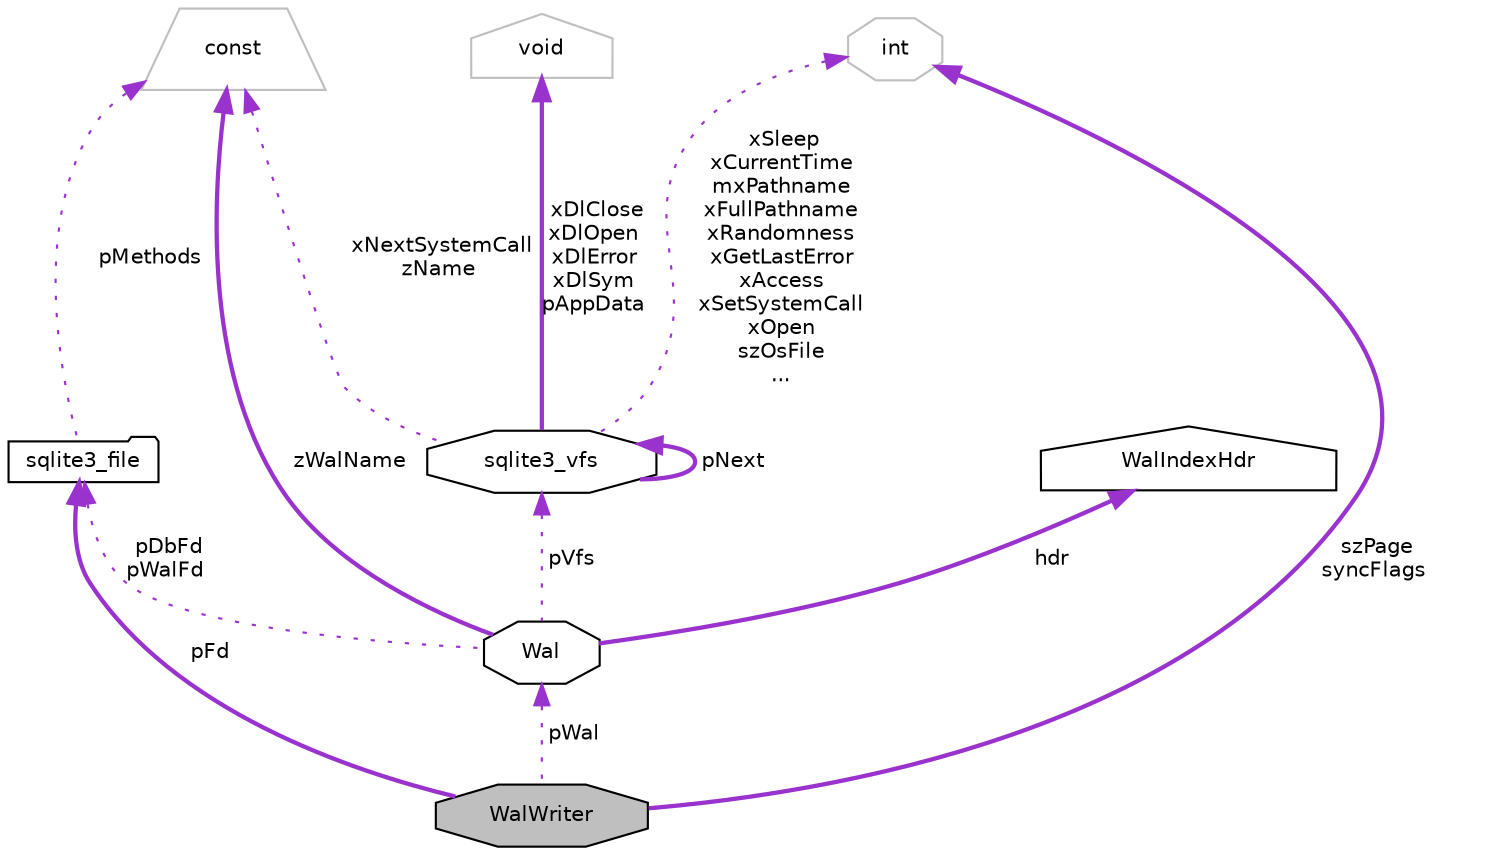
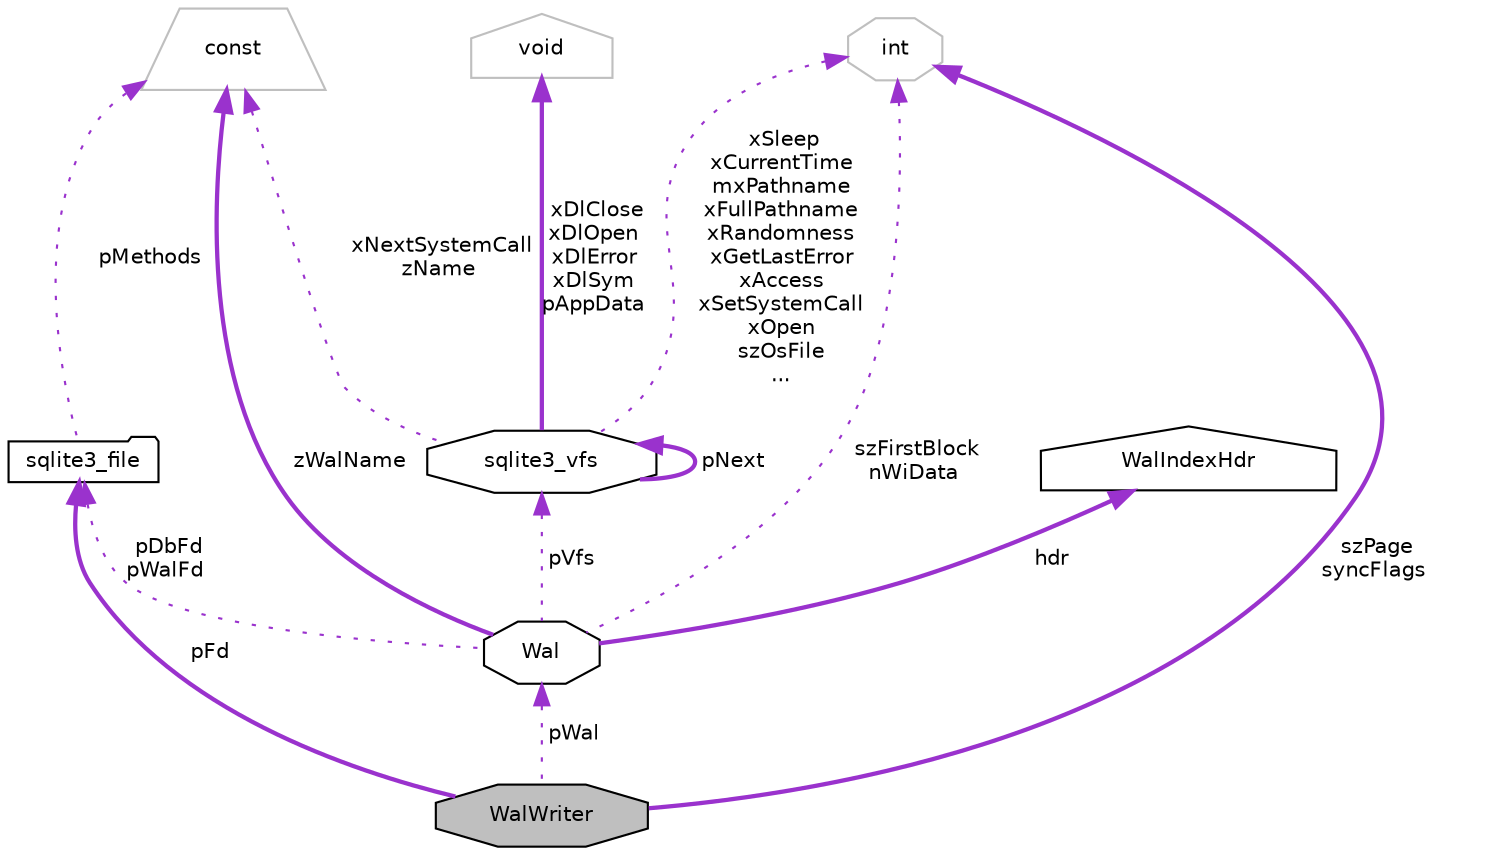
edge "Wal" -> "int": added, label "szFirstBlock nWiData"
